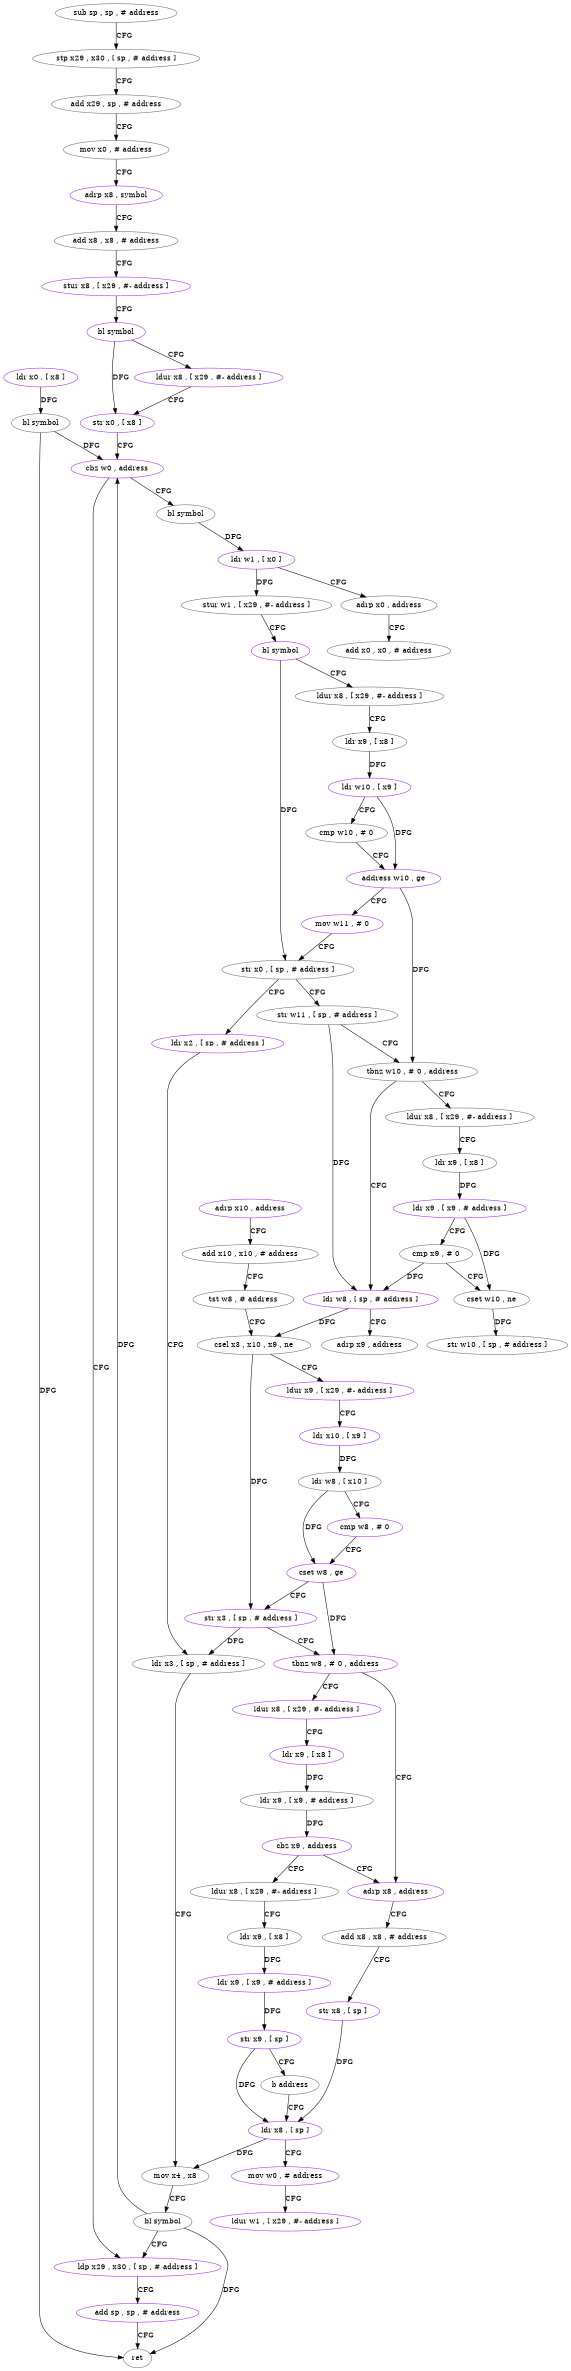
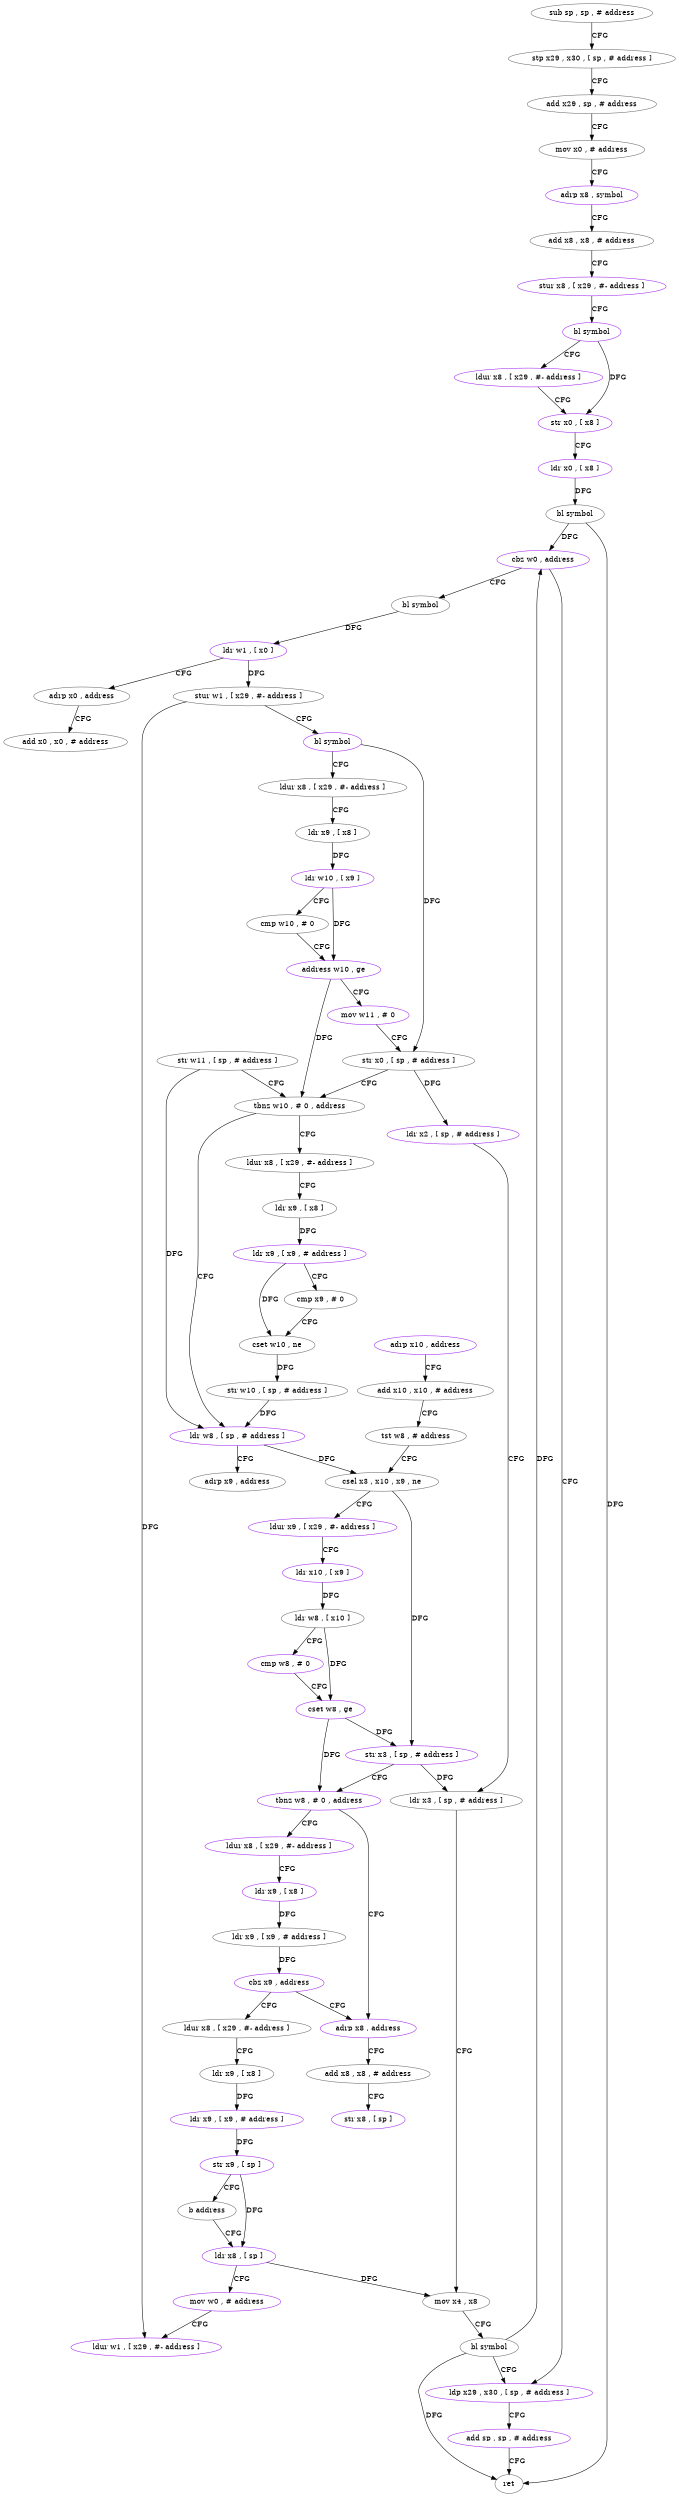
edge "str x0 , [ x8 ]" -> "cbz w0 , address": now "str x0 , [ x8 ]" -> "ldr x0 , [ x8 ]"
edge "str x0 , [ sp , # address ]" -> "str w11 , [ sp , # address ]": now "str x0 , [ sp , # address ]" -> "tbnz w10 , # 0 , address"
edge "str x0 , [ sp , # address ]" -> "ldr x2 , [ sp , # address ]": label "CFG" -> "DFG"
edge "cmp x9 , # 0" -> "ldr w8 , [ sp , # address ]": now "str w10 , [ sp , # address ]" -> "ldr w8 , [ sp , # address ]"
edge "stur w1 , [ x29 , #- address ]" -> "ldur w1 , [ x29 , #- address ]": added, label "DFG"
edge "cset w8 , ge" -> "str x3 , [ sp , # address ]": label "CFG" -> "DFG"
edge "str x8 , [ sp ]" -> "ldr x8 , [ sp ]": removed, label "DFG"
